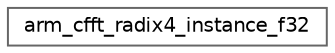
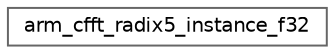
node "arm_cfft_radix4_instance_f32": label "arm_cfft_radix4_instance_f32" -> "arm_cfft_radix5_instance_f32"
